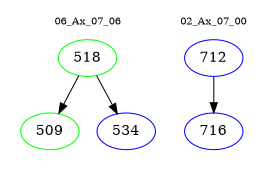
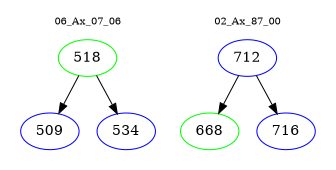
cluster "02_Ax_07_00": label "02_Ax_07_00" -> "02_Ax_87_00"
node "509": color green -> blue
node "668": added
